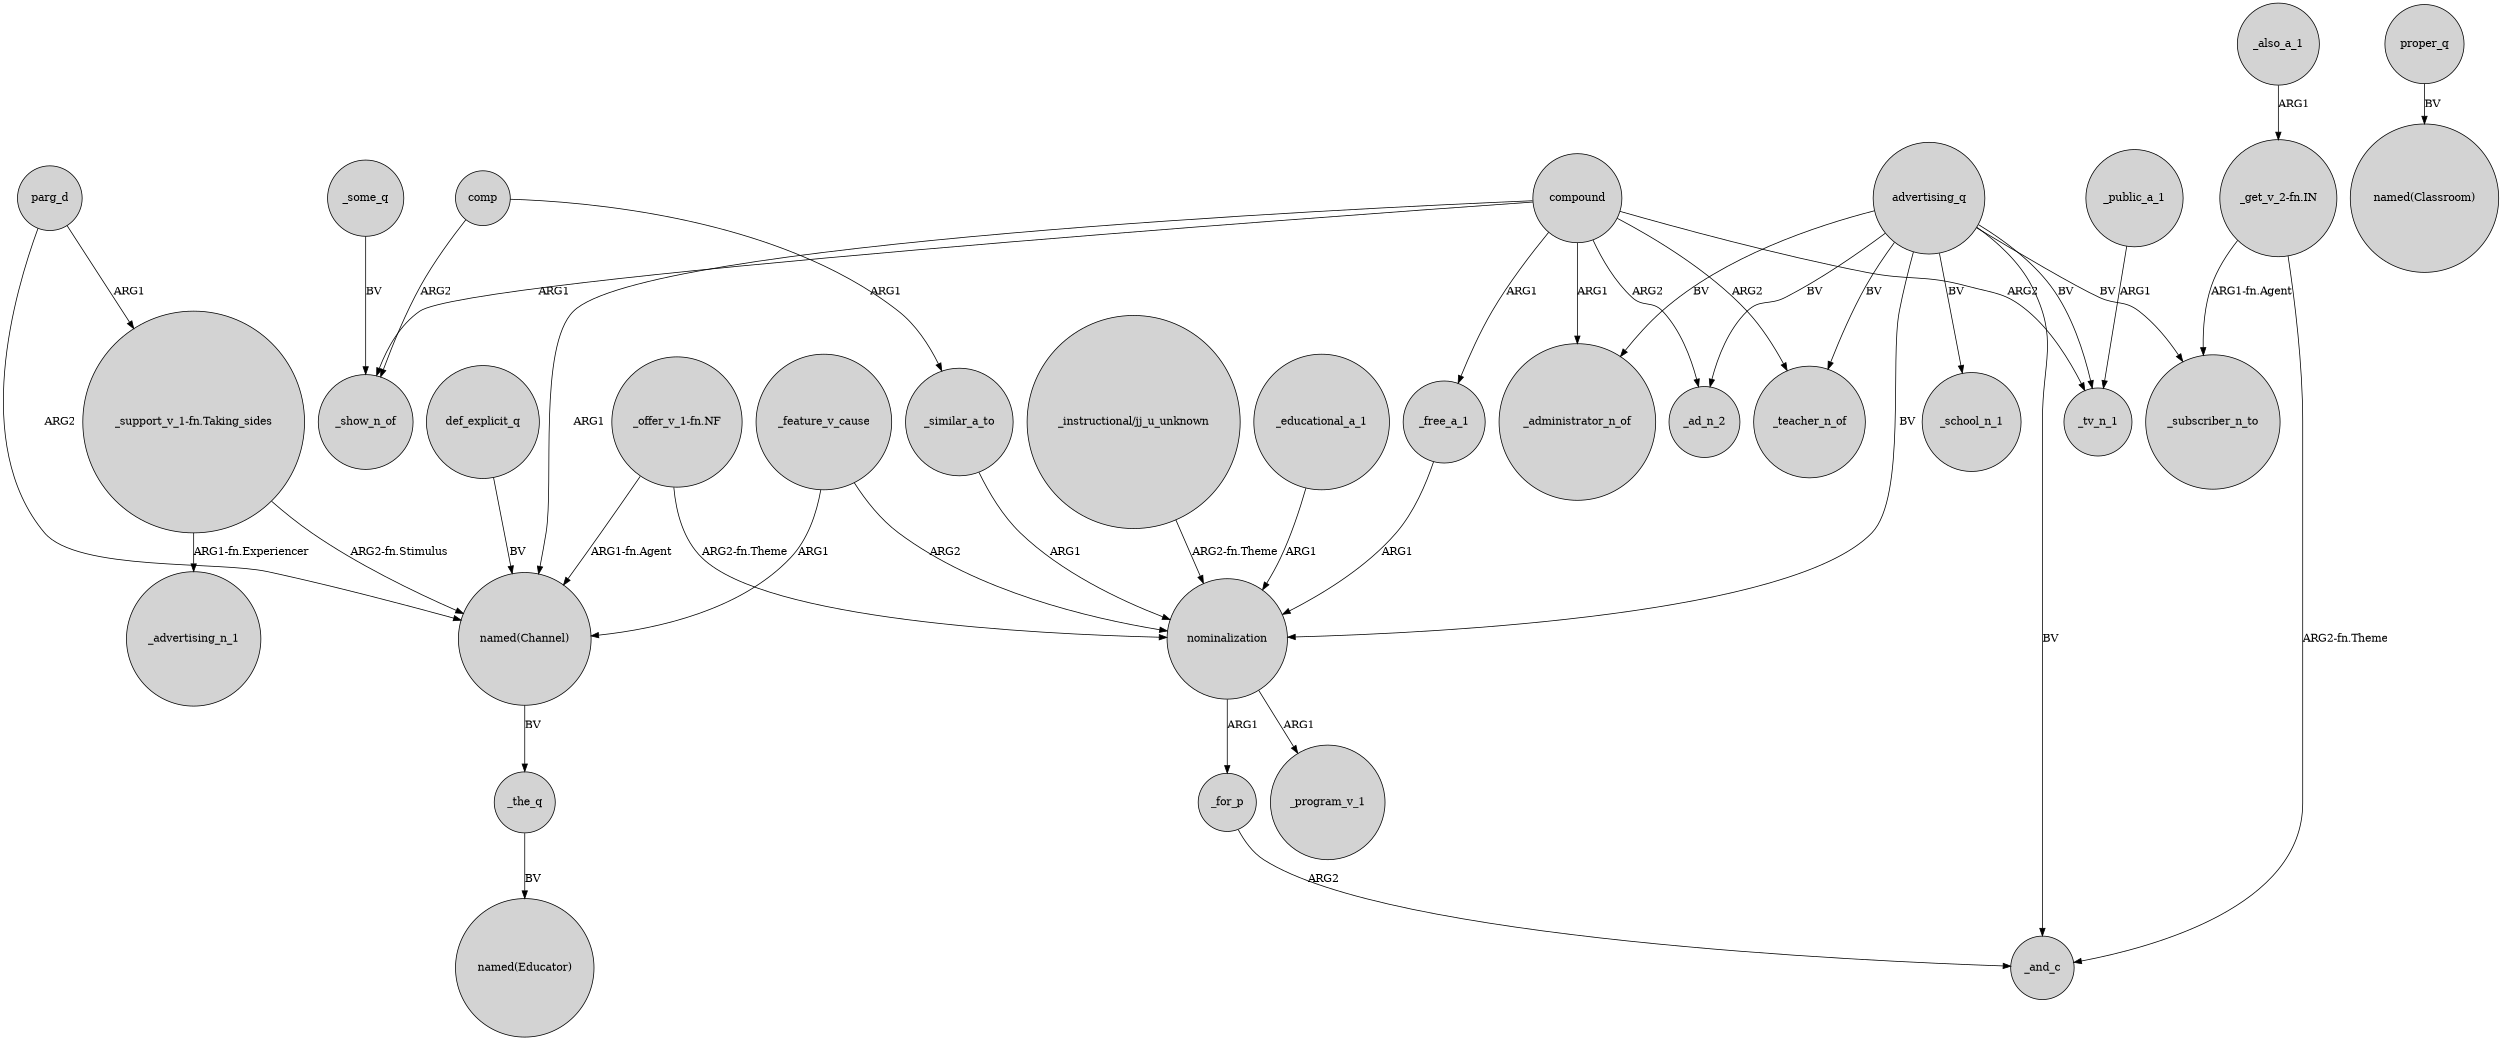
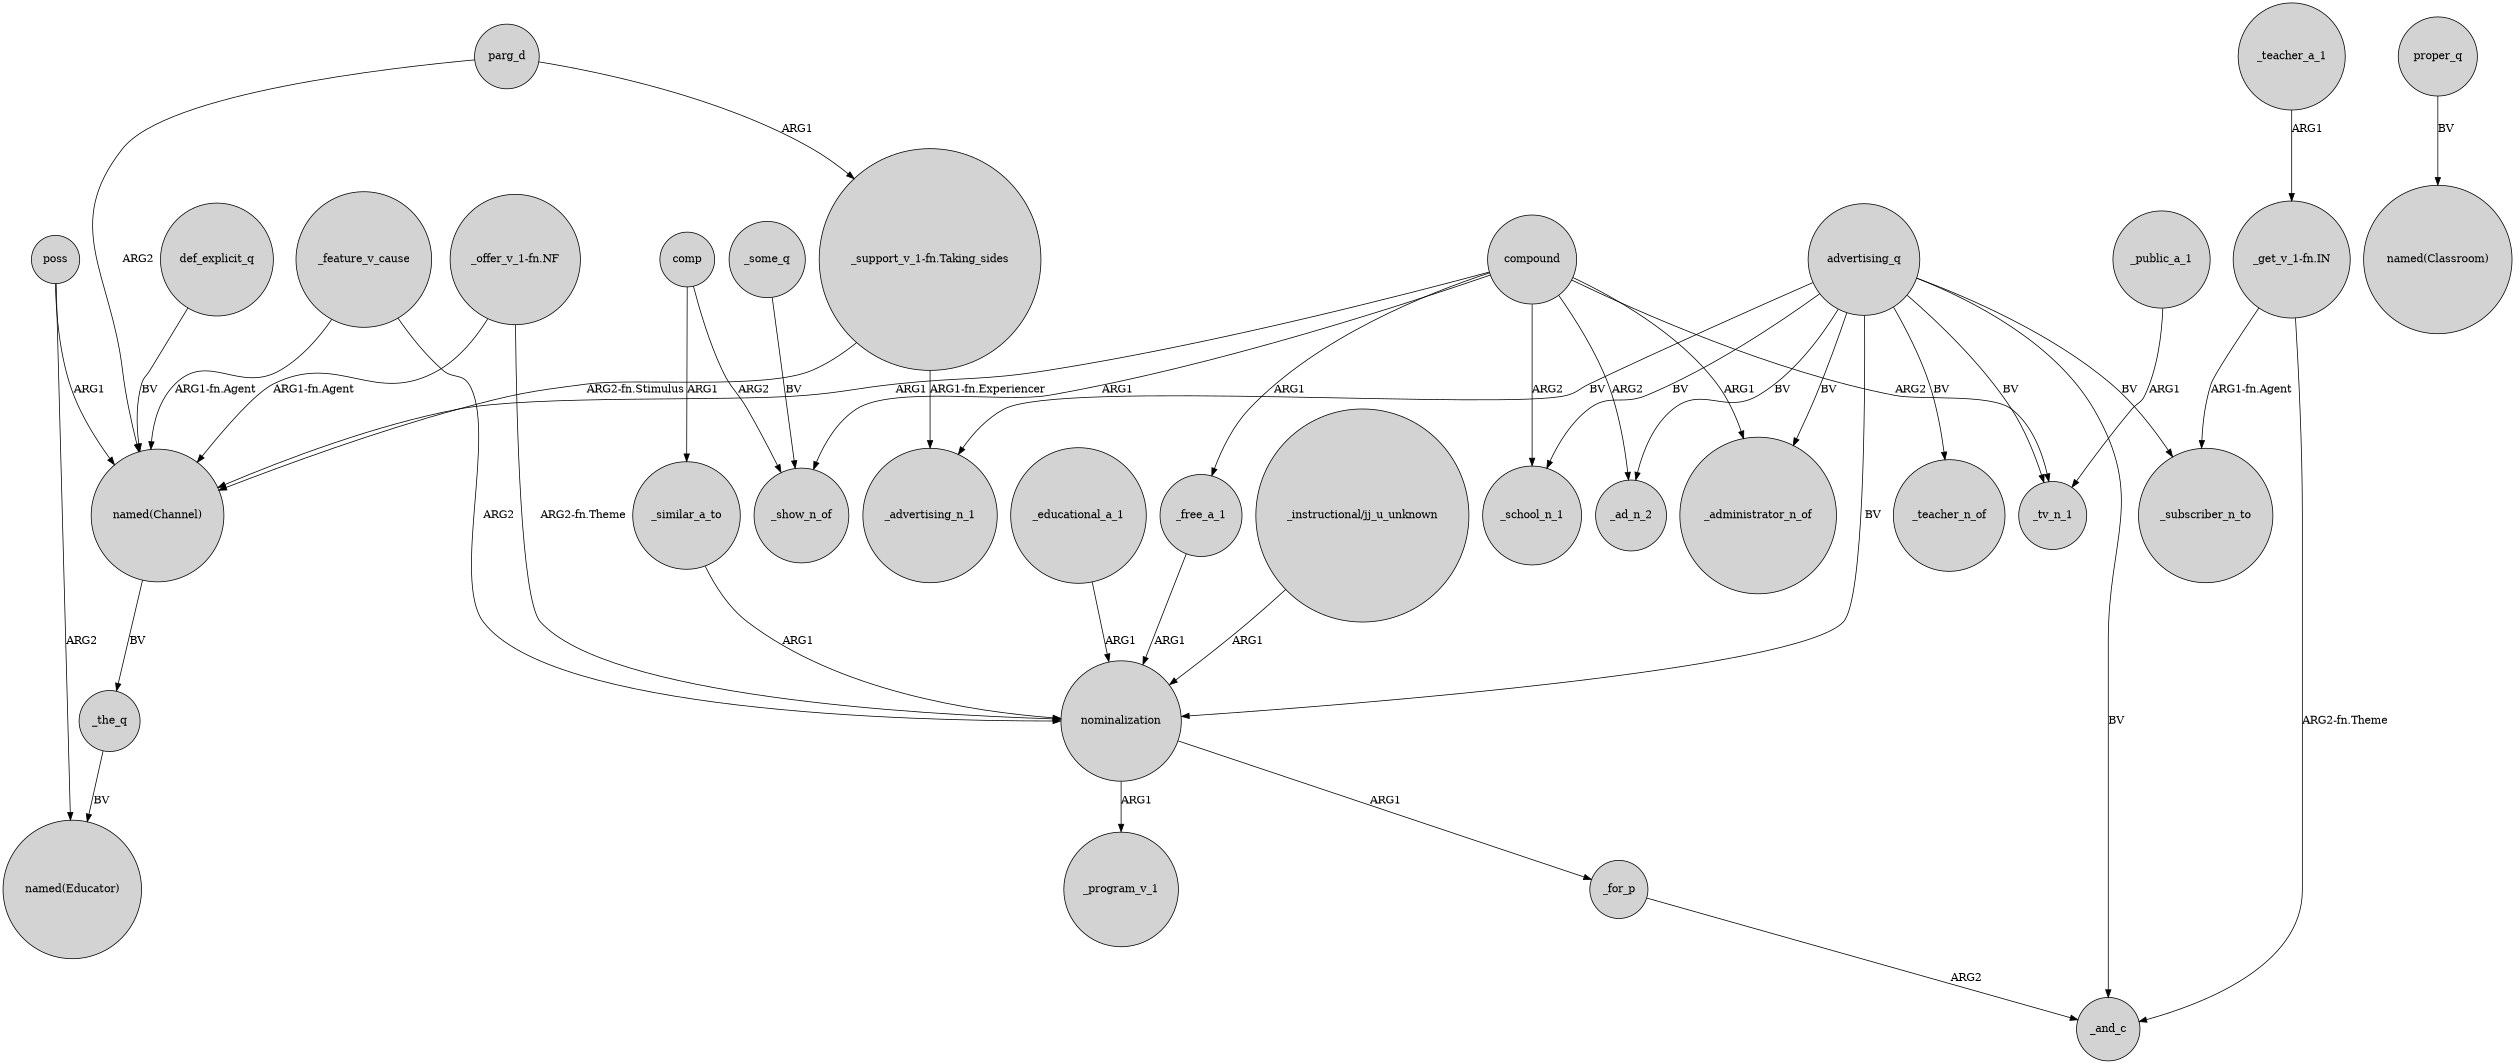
node "_also_a_1": label "_also_a_1" -> "_teacher_a_1"
node "_get_v_2-fn.IN": label "_get_v_2-fn.IN" -> "_get_v_1-fn.IN"
node "poss": added
edge "compound" -> "_teacher_n_of": now "compound" -> "_school_n_1"
edge "advertising_q" -> "_advertising_n_1": added, label "BV"
edge "_feature_v_cause" -> "named(Channel)": label "ARG1" -> "ARG1-fn.Agent"
edge "_instructional/jj_u_unknown" -> "nominalization": label "ARG2-fn.Theme" -> "ARG1"
